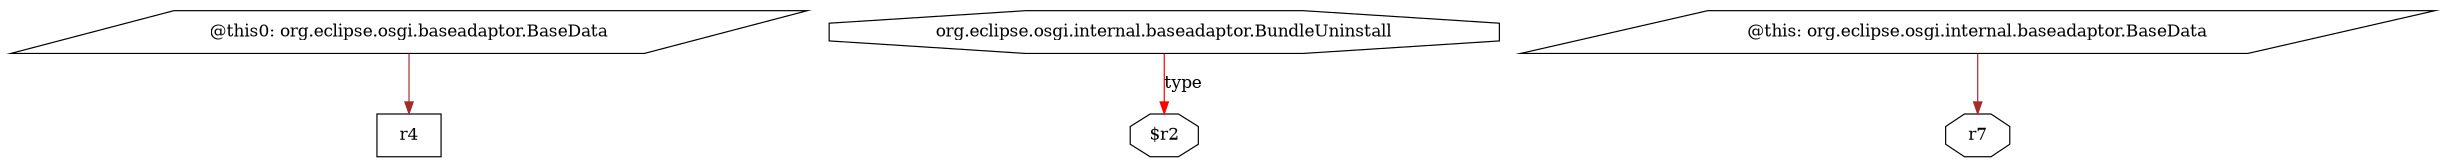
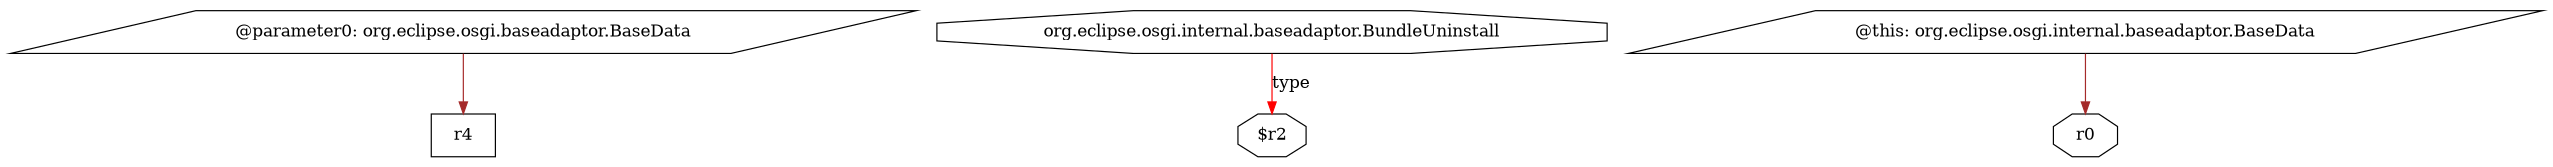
node "@this0: org.eclipse.osgi.baseadaptor.BaseData": label "@this0: org.eclipse.osgi.baseadaptor.BaseData" -> "@parameter0: org.eclipse.osgi.baseadaptor.BaseData"
node "r7": label "r7" -> "r0"
